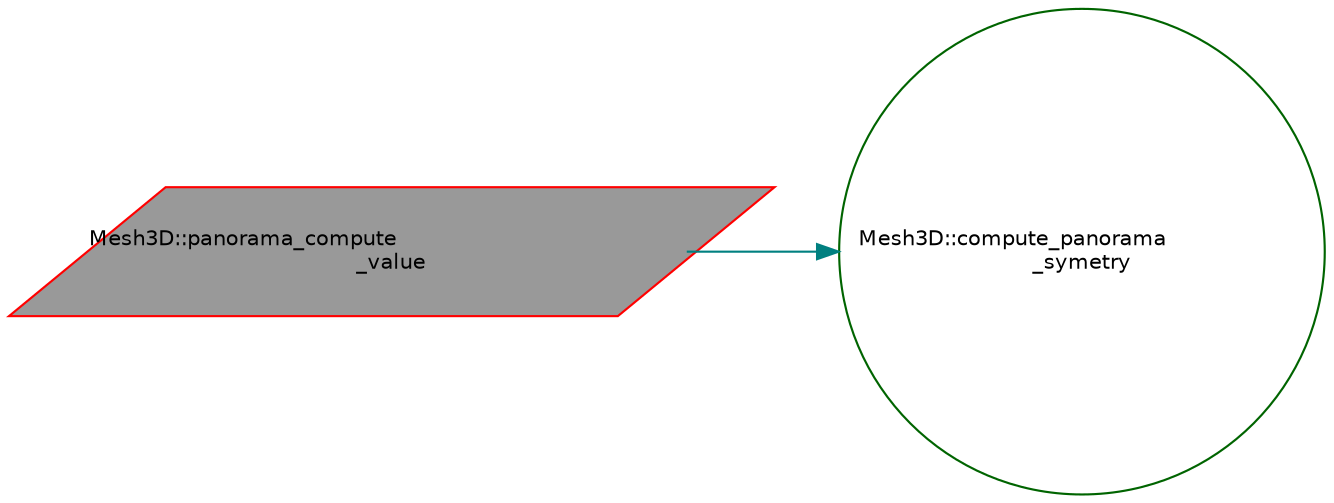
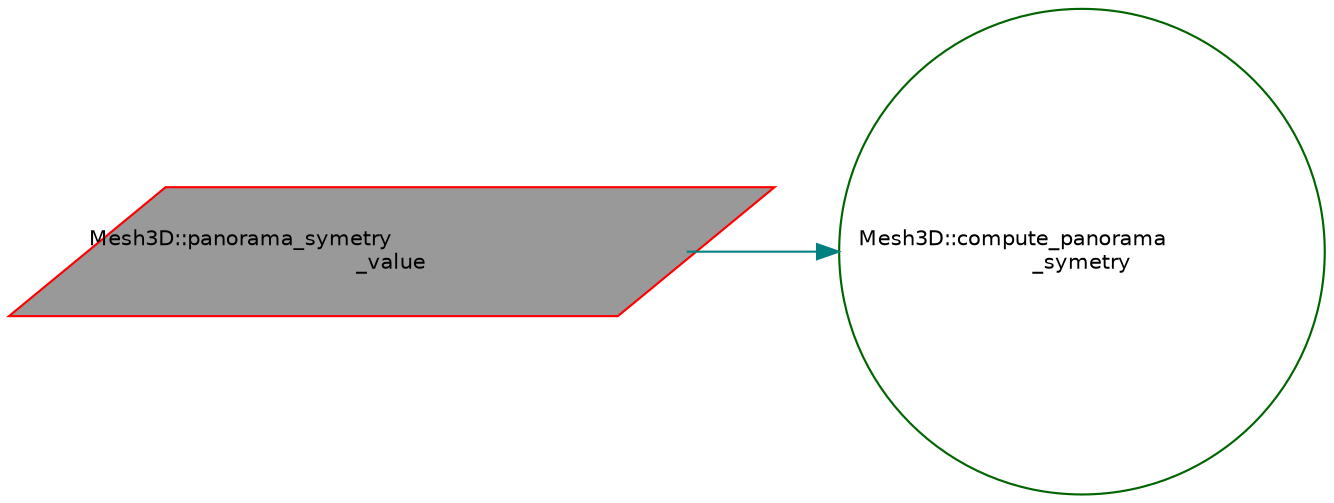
node "Mesh3D::panorama_compute _value": label "Mesh3D::panorama_compute _value" -> "Mesh3D::panorama_symetry _value"
